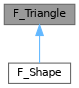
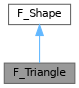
edge "F_Shape" -> "F_Triangle": reversed
